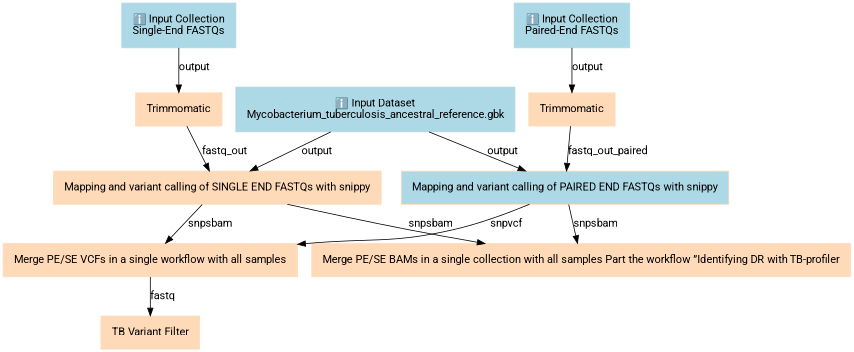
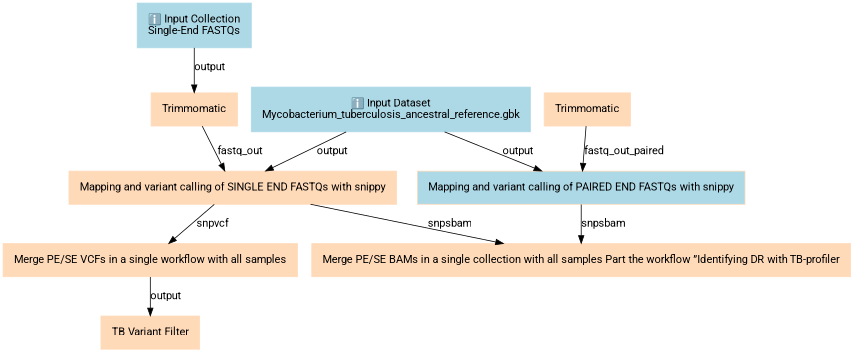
node "ℹ️ Input Collection Paired-End FASTQs": removed
edge "Mapping and variant calling of SINGLE END FASTQs with snippy" -> "Merge PE/SE VCFs in a single workflow with all samples": label "snpsbam" -> "snpvcf"
edge "Mapping and variant calling of PAIRED END FASTQs with snippy" -> "Merge PE/SE VCFs in a single workflow with all samples": removed, label "snpvcf"
edge "Merge PE/SE VCFs in a single workflow with all samples" -> "TB Variant Filter": label "fastq" -> "output"
